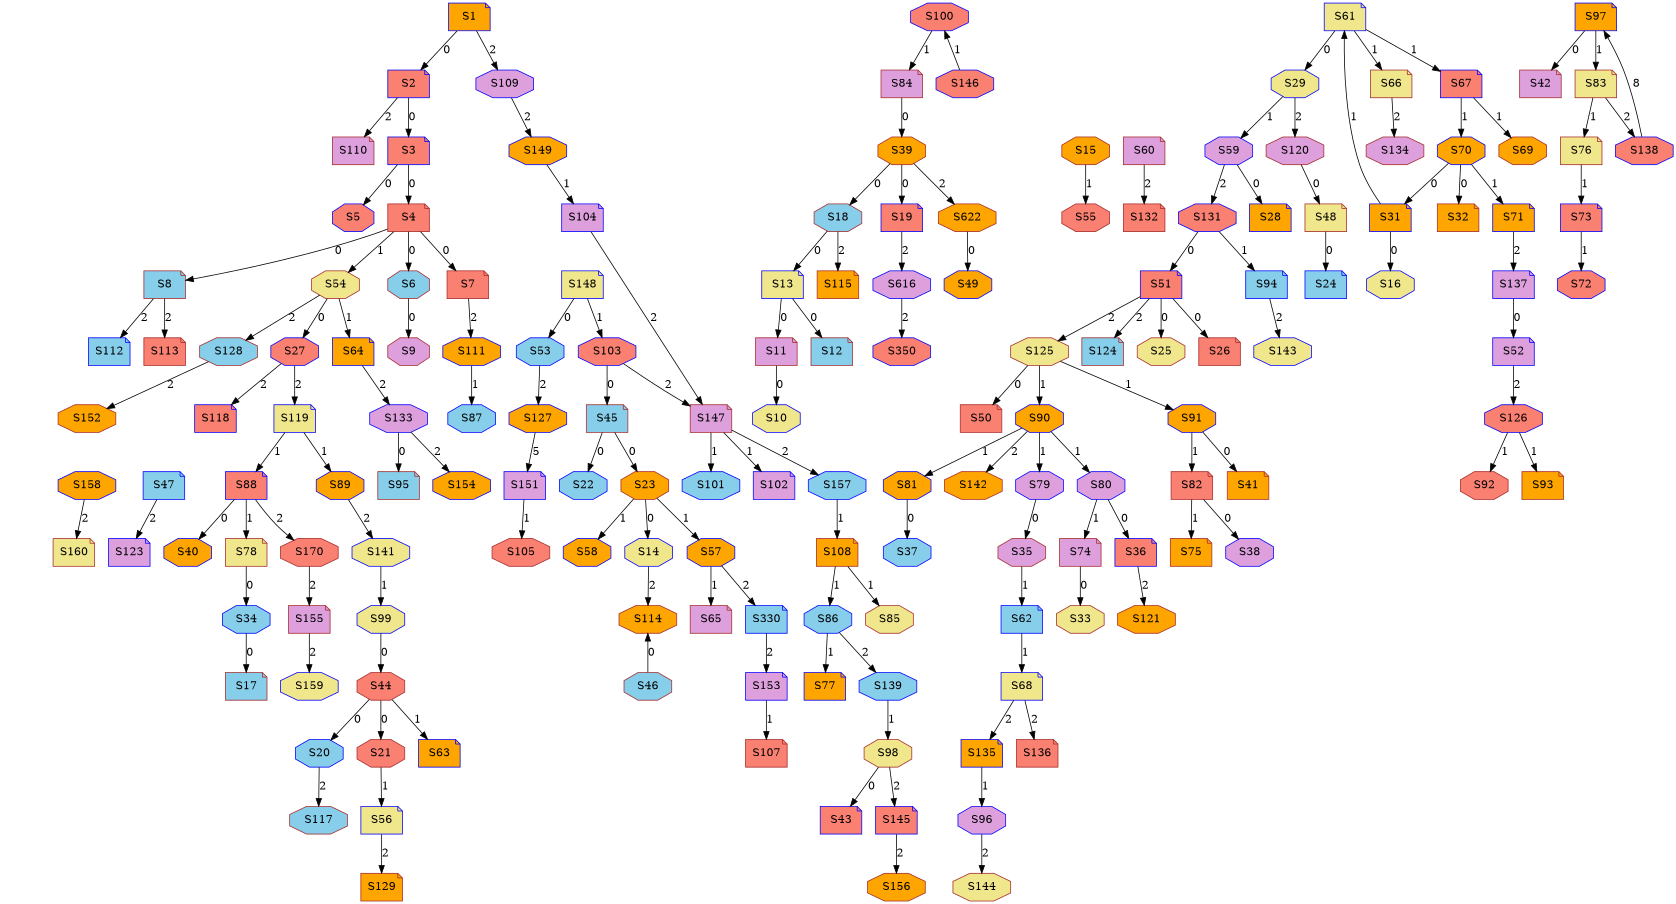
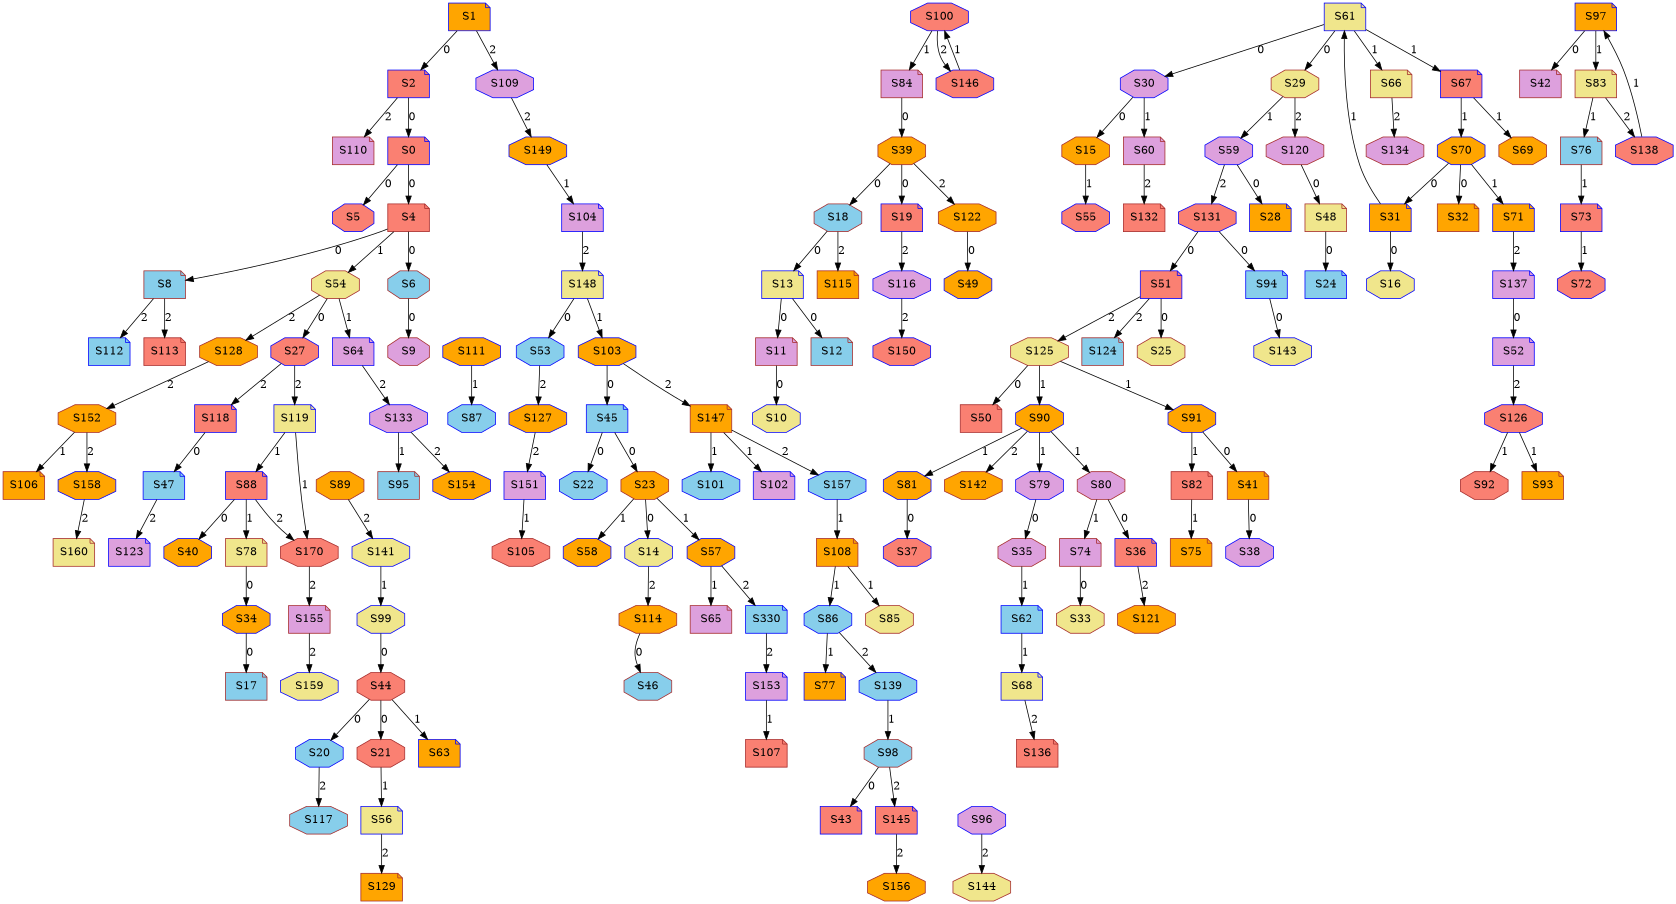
edge "S100" -> "S146": added, label "2"
node "S30": added
node "S29": color blue -> brown
edge "S138" -> "S97": label "8" -> "1"
node "S3": label "S3" -> "S0"
node "S76": fillcolor khaki -> skyblue
node "S622": label "S622" -> "S122"
node "S55": color brown -> blue
edge "S131" -> "S94": label "1" -> "0"
node "S7": removed
node "S616": label "S616" -> "S116"
edge "S104" -> "S147": now "S104" -> "S148"
edge "S94" -> "S143": label "2" -> "0"
node "S128": fillcolor skyblue -> orange
node "S64": fillcolor orange -> plum
node "S103": fillcolor salmon -> orange
node "S350": label "S350" -> "S150"
node "S26": removed
node "S45": color brown -> blue
node "S147": fillcolor plum -> orange
edge "S152" -> "S158": added, label "2"
edge "S118" -> "S47": added, label "0"
edge "S119" -> "S89": now "S119" -> "S170"
edge "S133" -> "S95": label "0" -> "1"
edge "S127" -> "S151": label "5" -> "2"
node "S106": added
node "S89": color blue -> brown
node "S80": color blue -> brown
edge "S82" -> "S38": now "S41" -> "S38"
node "S37": fillcolor skyblue -> salmon
node "S34": fillcolor skyblue -> orange
edge "S46" -> "S114": reversed
node "S98": fillcolor khaki -> skyblue
node "S135": removed
